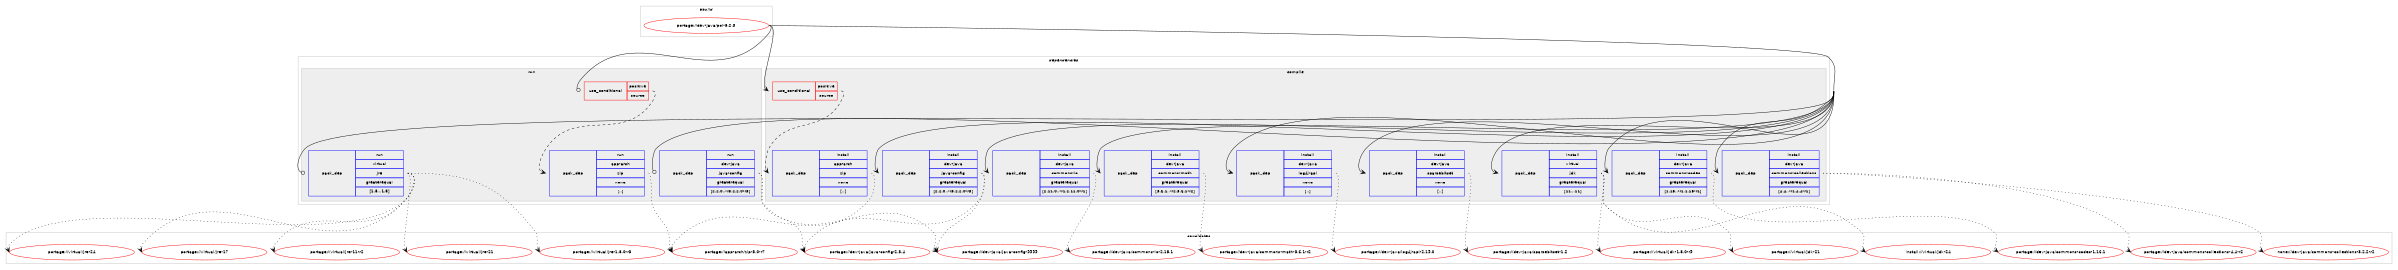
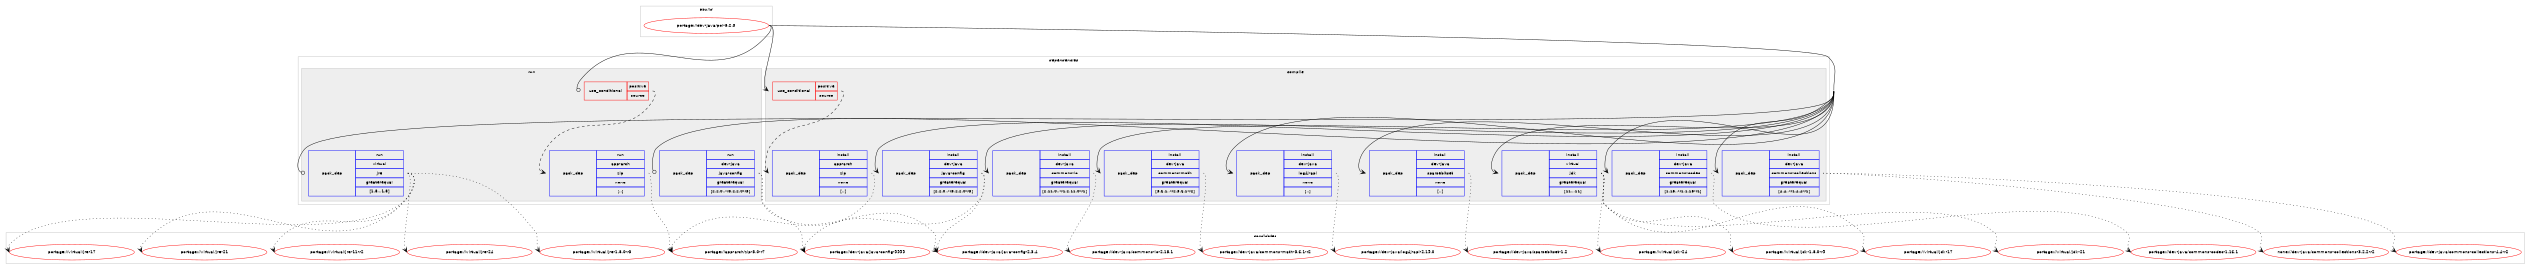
node "install://virtual/jdk-24": label "install://virtual/jdk-24" -> "portage://virtual/jdk-24"
node "portage://virtual/jdk-17": added
